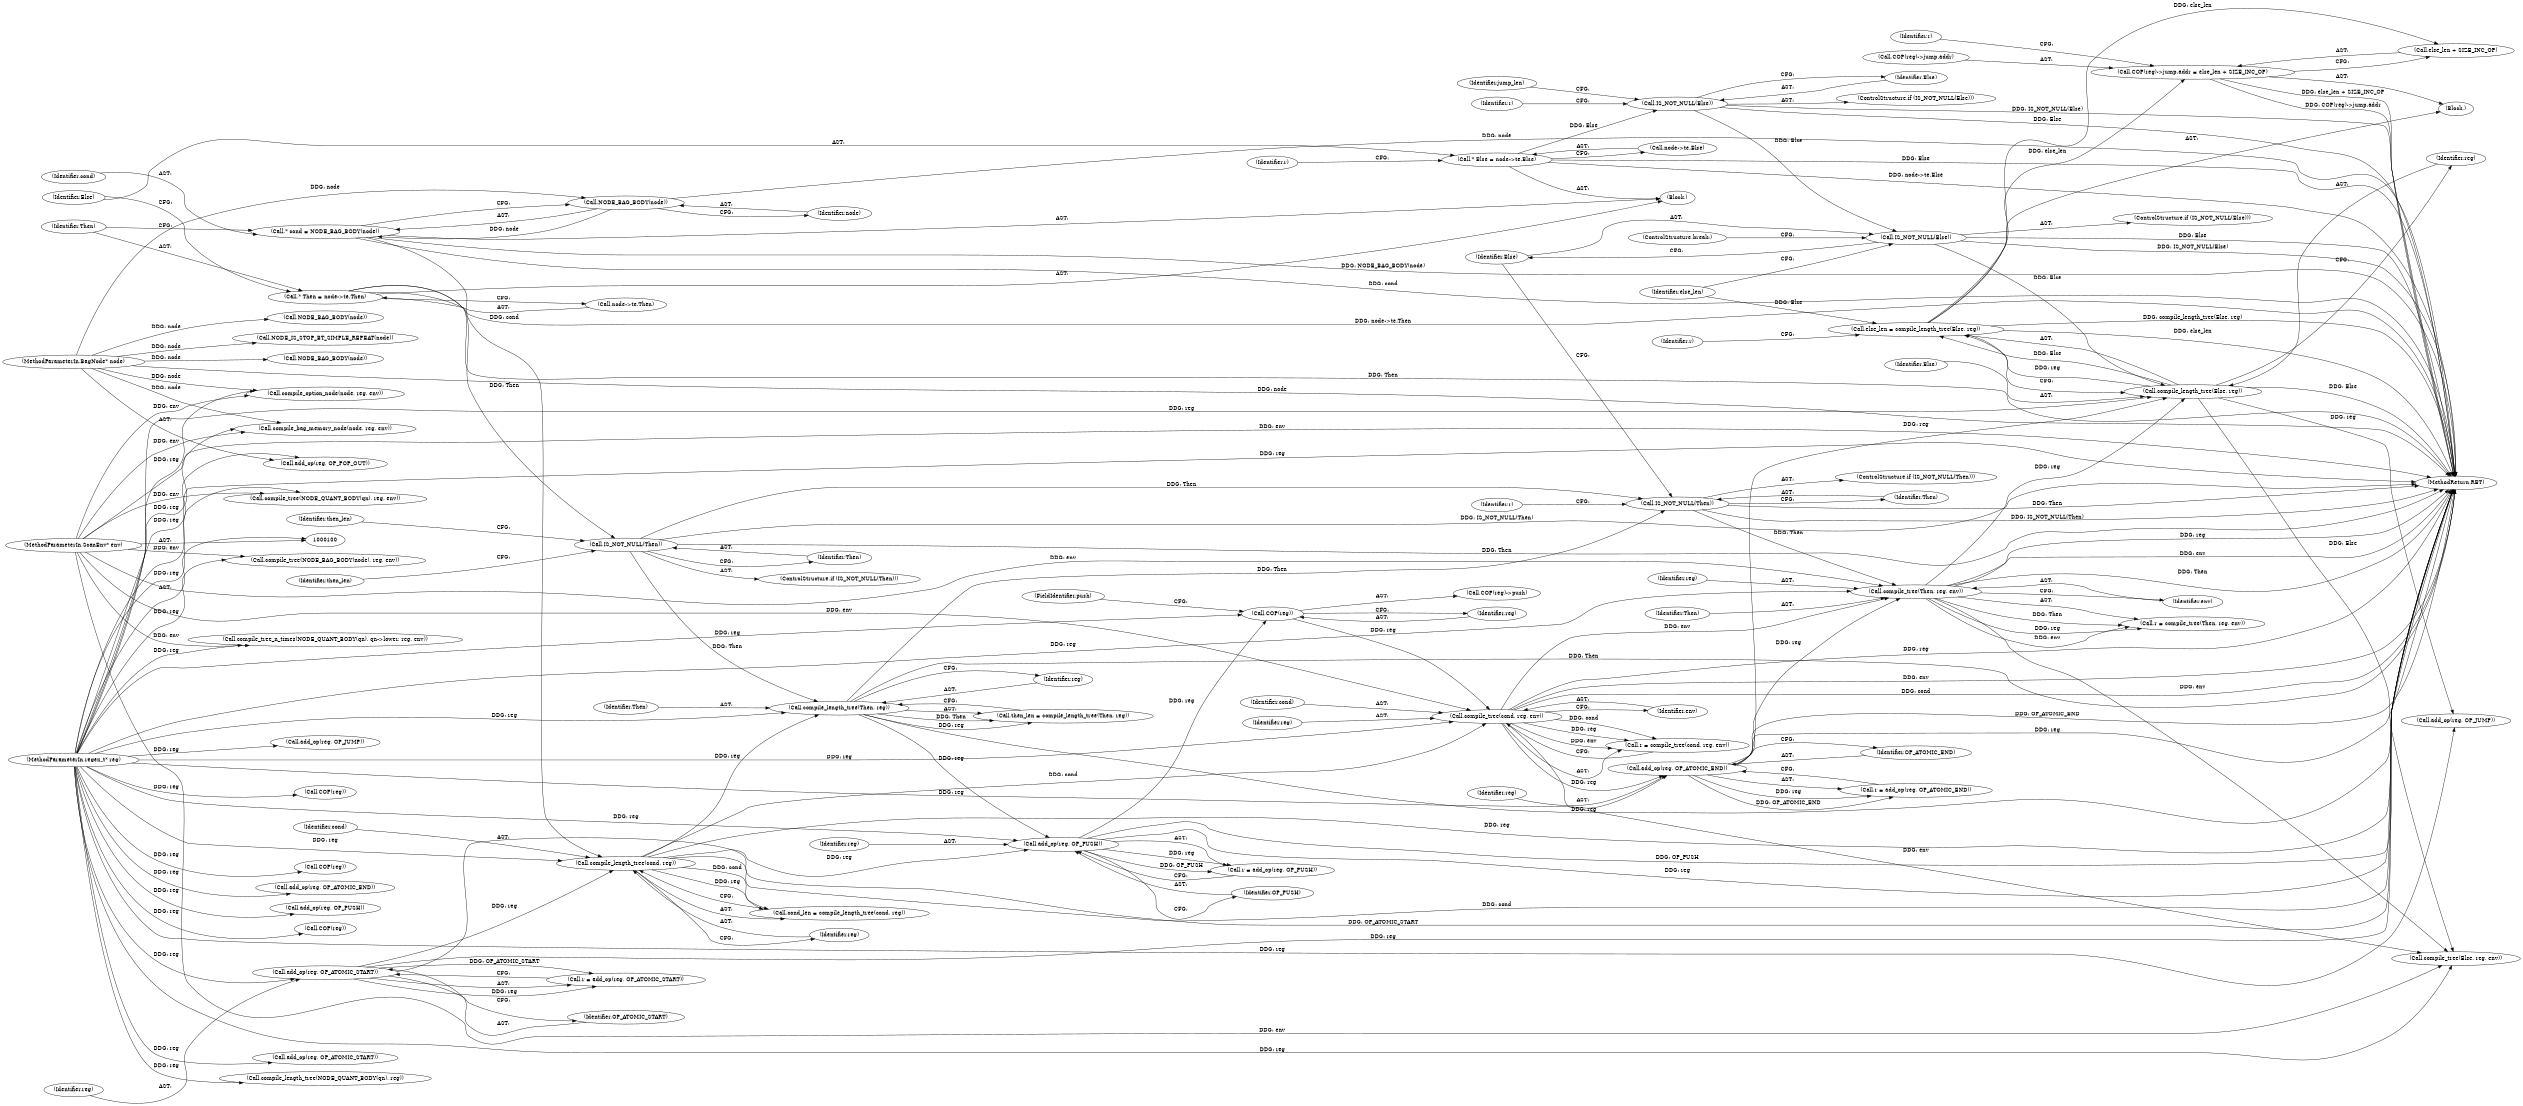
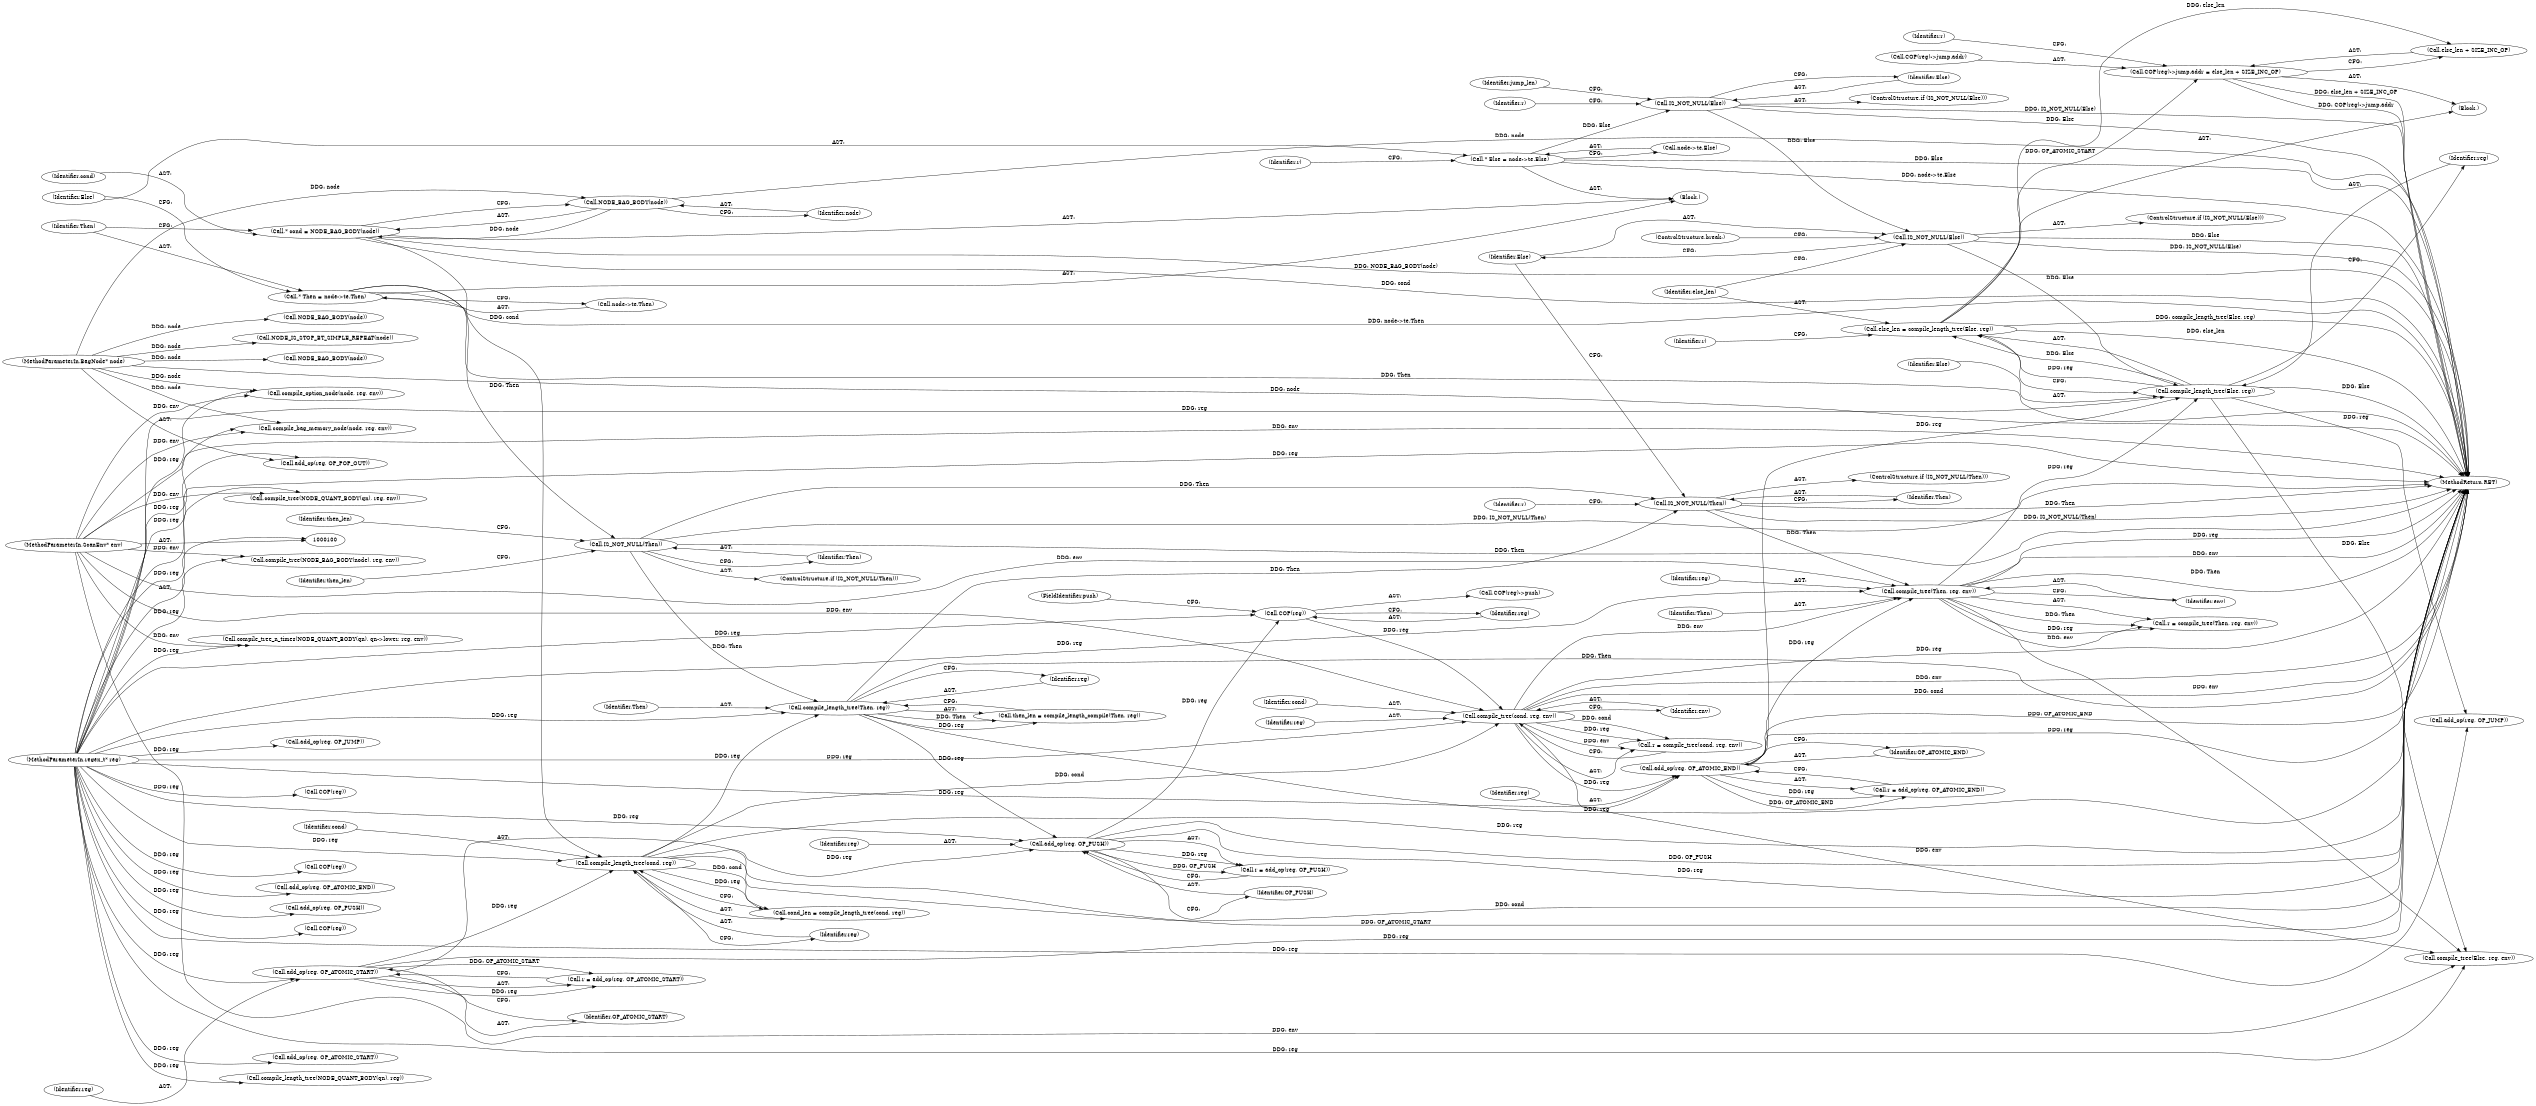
edge "(Call,else_len = compile_length_tree(Else, reg))" -> "(Call,COP(reg)->jump.addr = else_len + SIZE_INC_OP)": label "DDG: else_len" -> "DDG: OP_ATOMIC_START"
edge "(Identifier,else_len)" -> "(Call,else_len = compile_length_tree(Else, reg))": label "DDG: Else" -> "AST: "
node "(Call,then_len = compile_length_tree(Then, reg))": label "(Call,then_len = compile_length_tree(Then, reg))" -> "(Call,then_len = compile_length_compile(Then, reg))"
